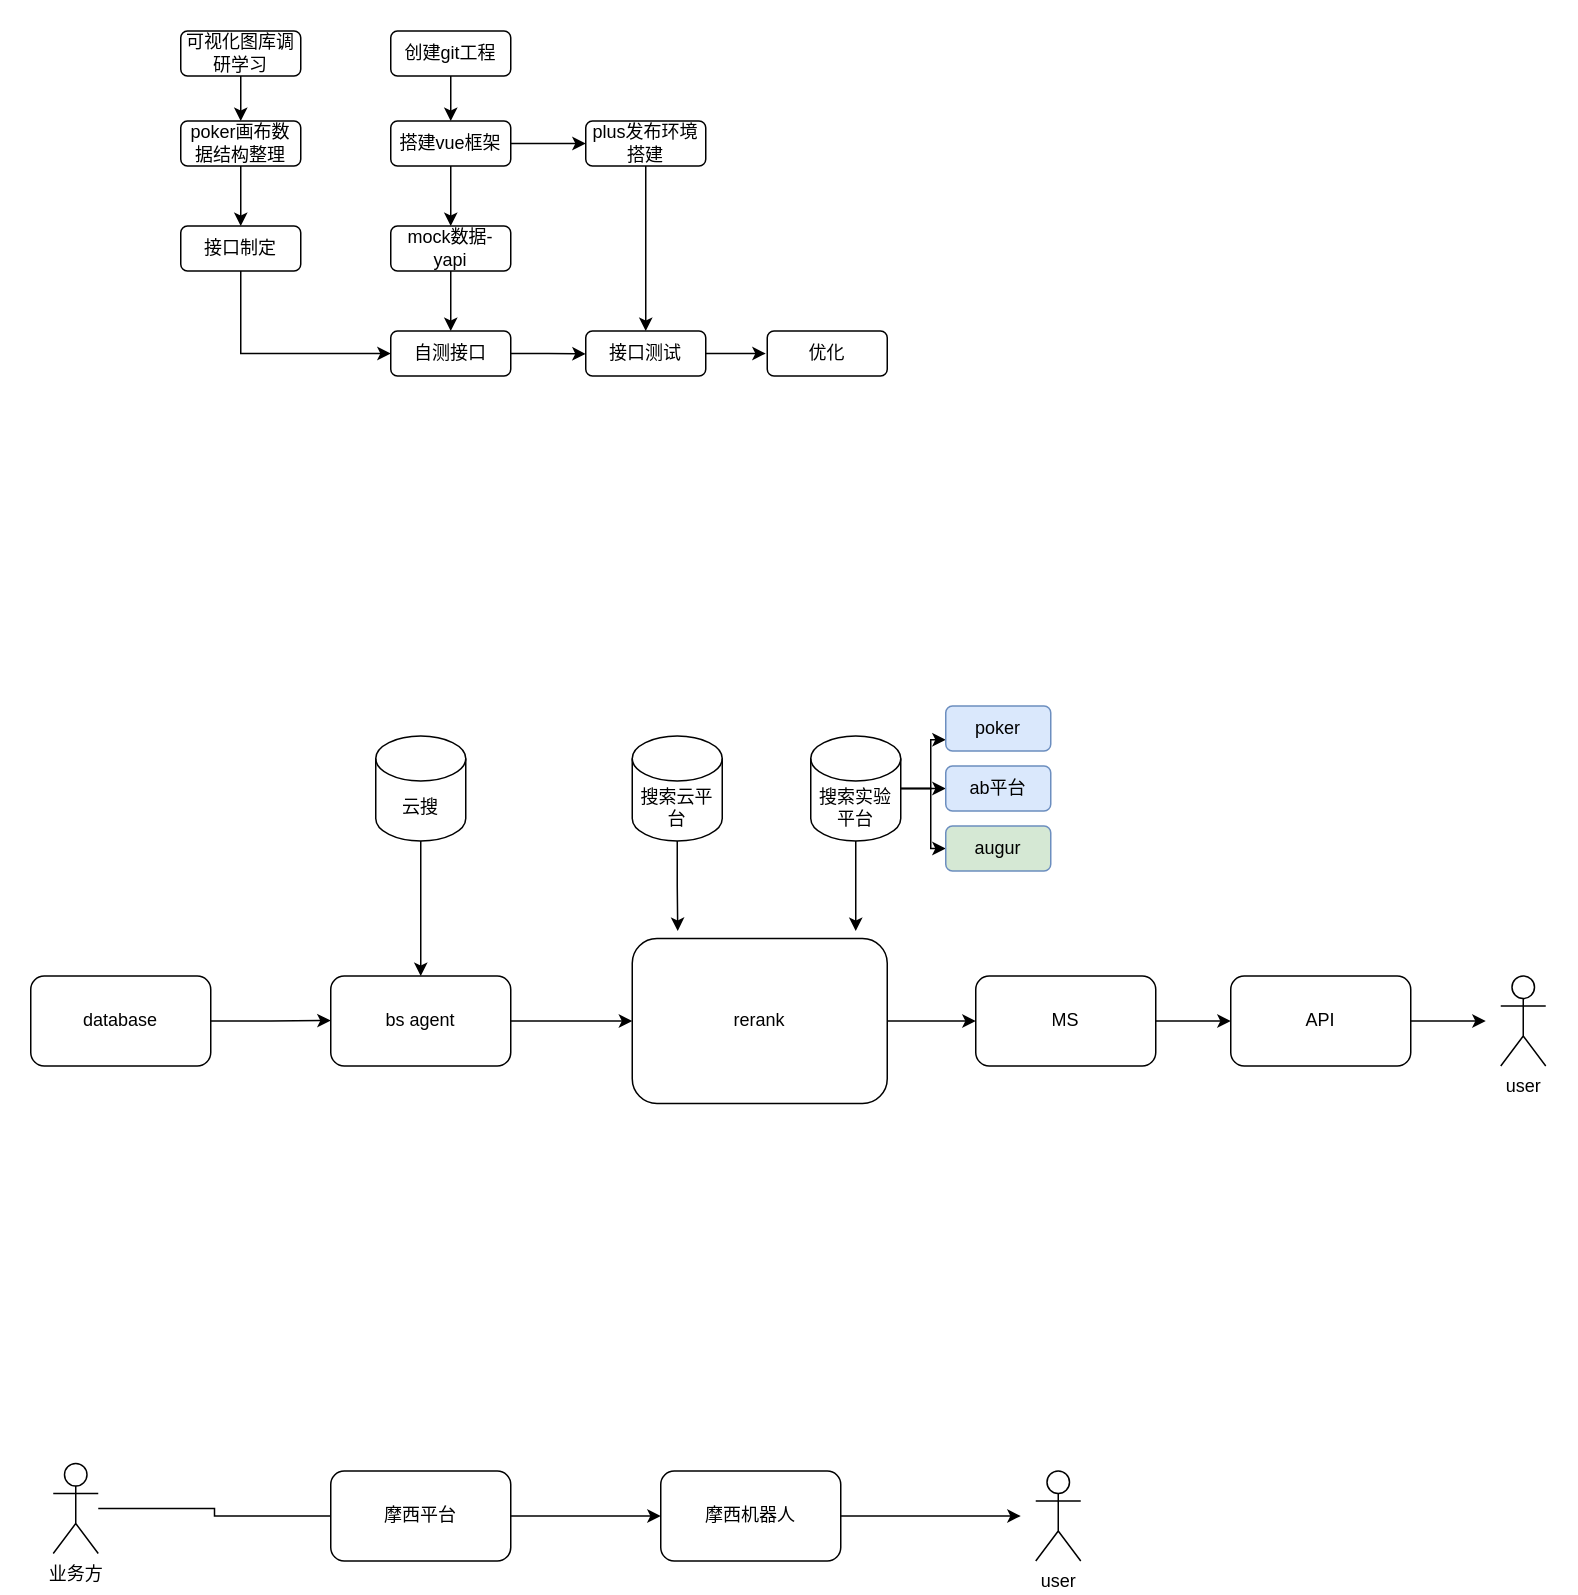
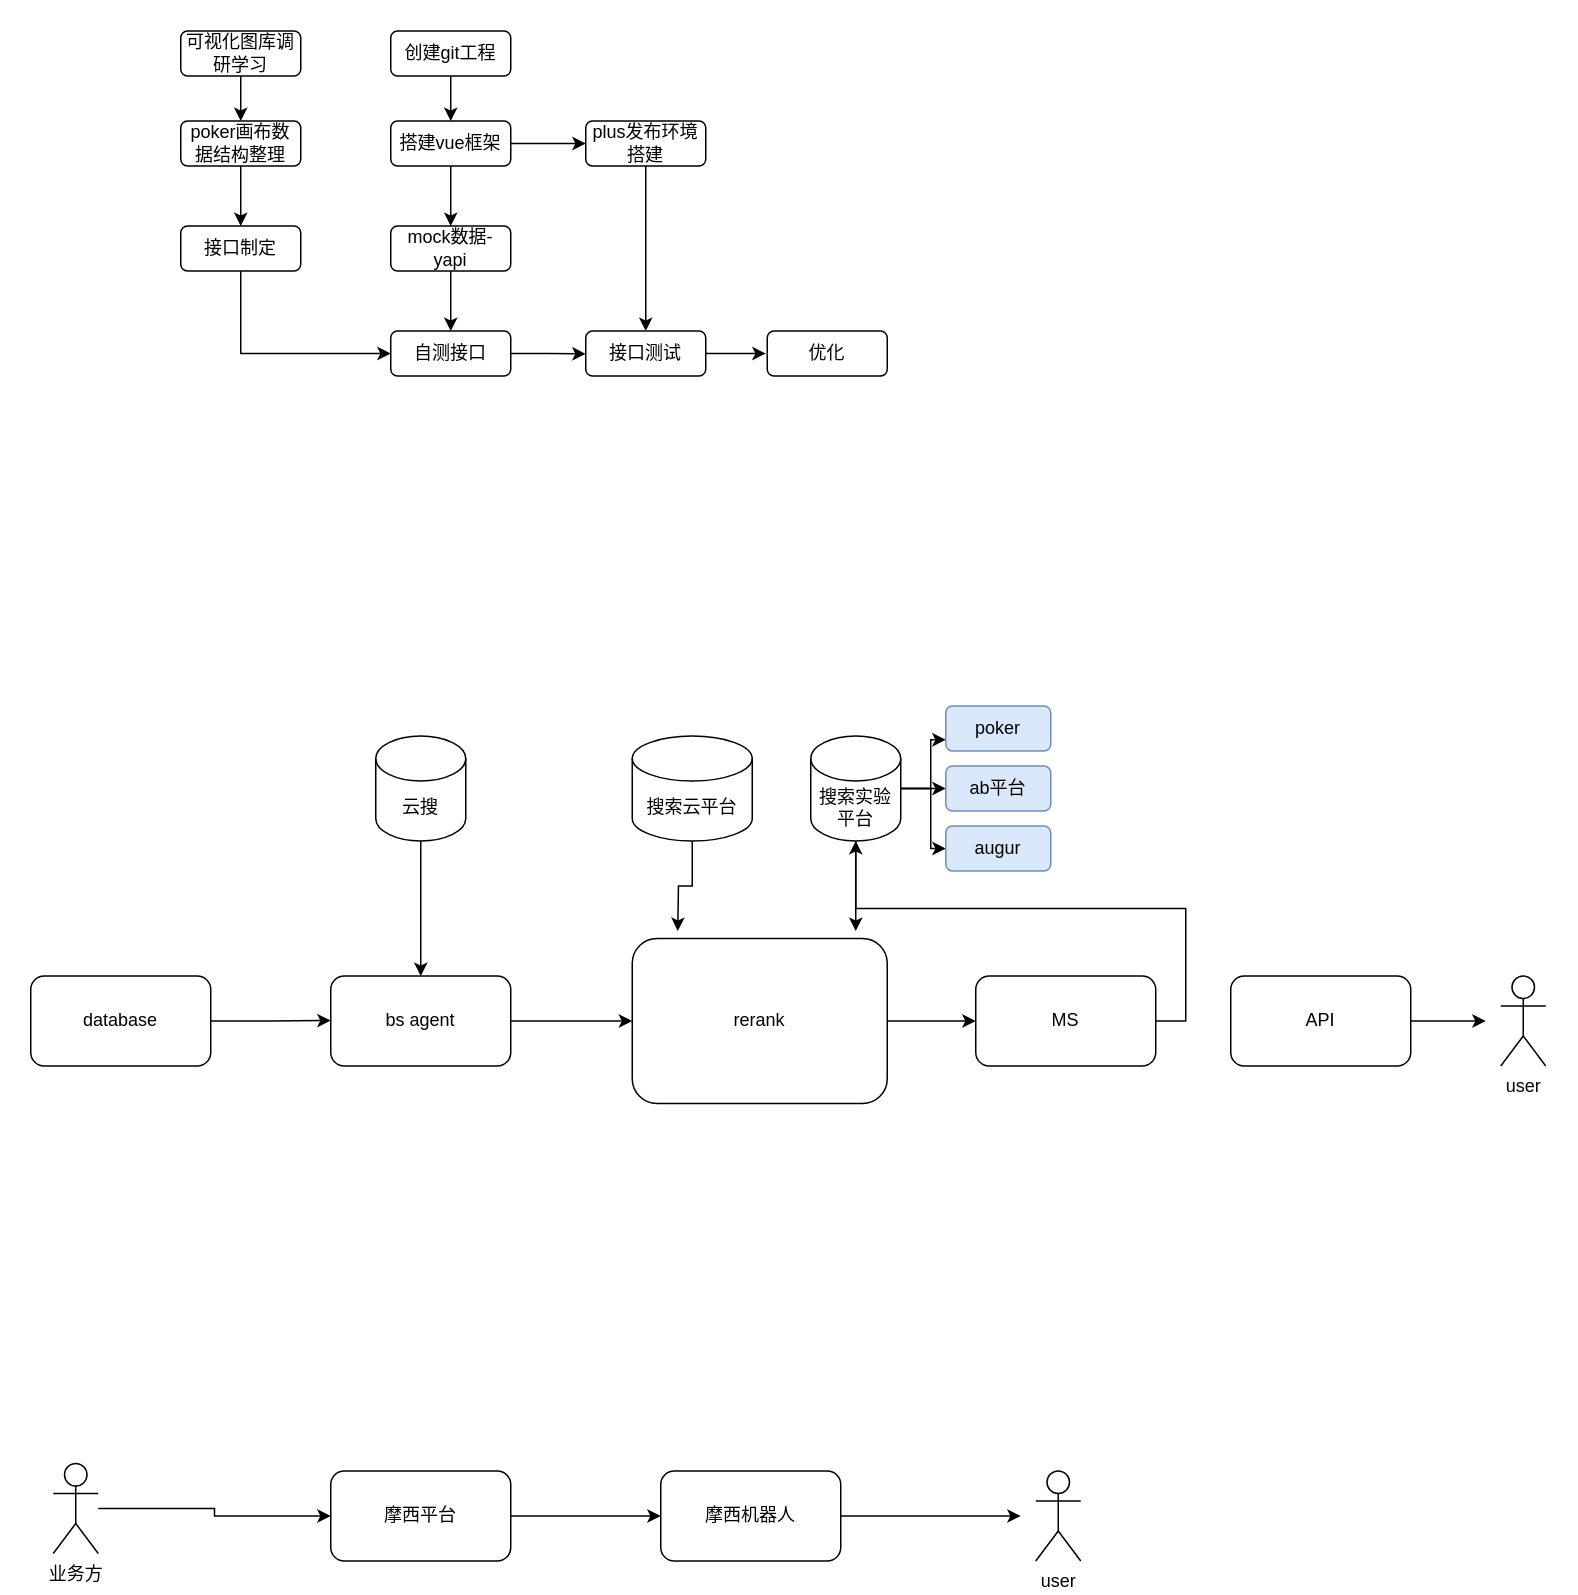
node "搜索云平台": size 90x105 -> 120x105
node "augur": fillcolor #d5e8d4 -> #dae8fc
edge "MS" -> "API": now "MS" -> "搜索实验平台"
edge "业务方" -- "摩西平台": arrowhead none -> classic
